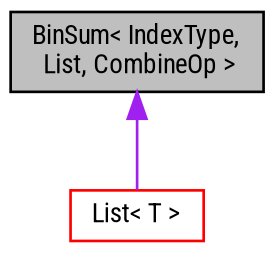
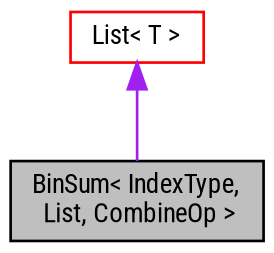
edge "List< T >" -> "BinSum< IndexType, List, CombineOp >": reversed
